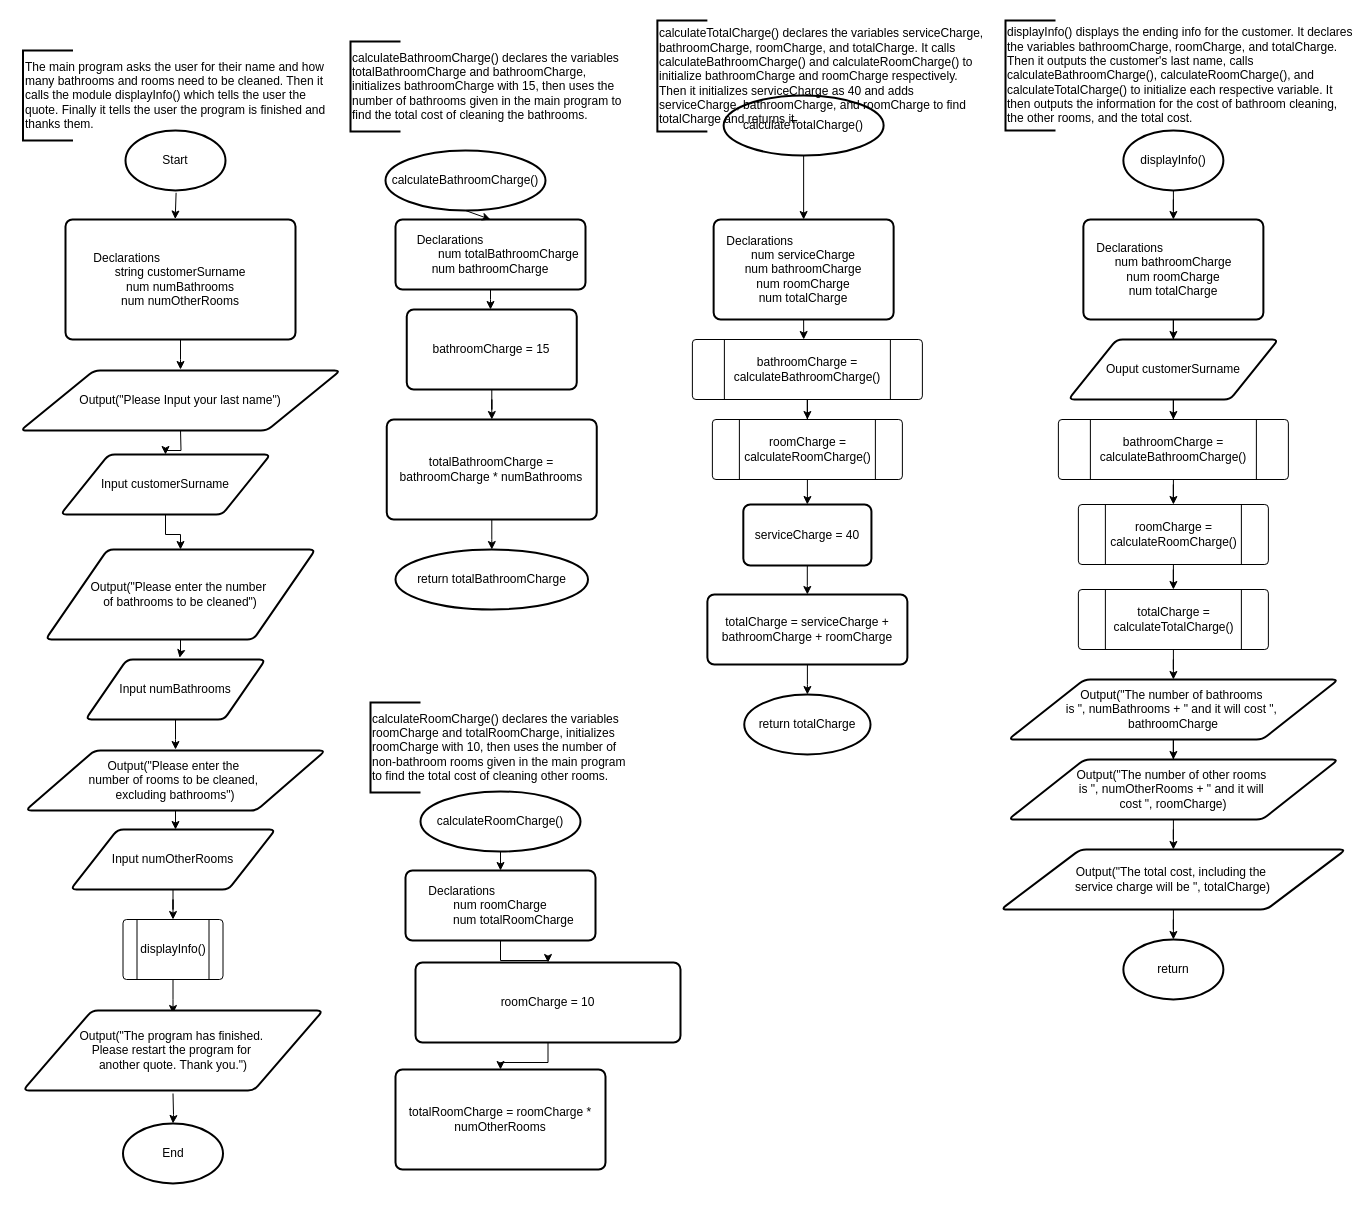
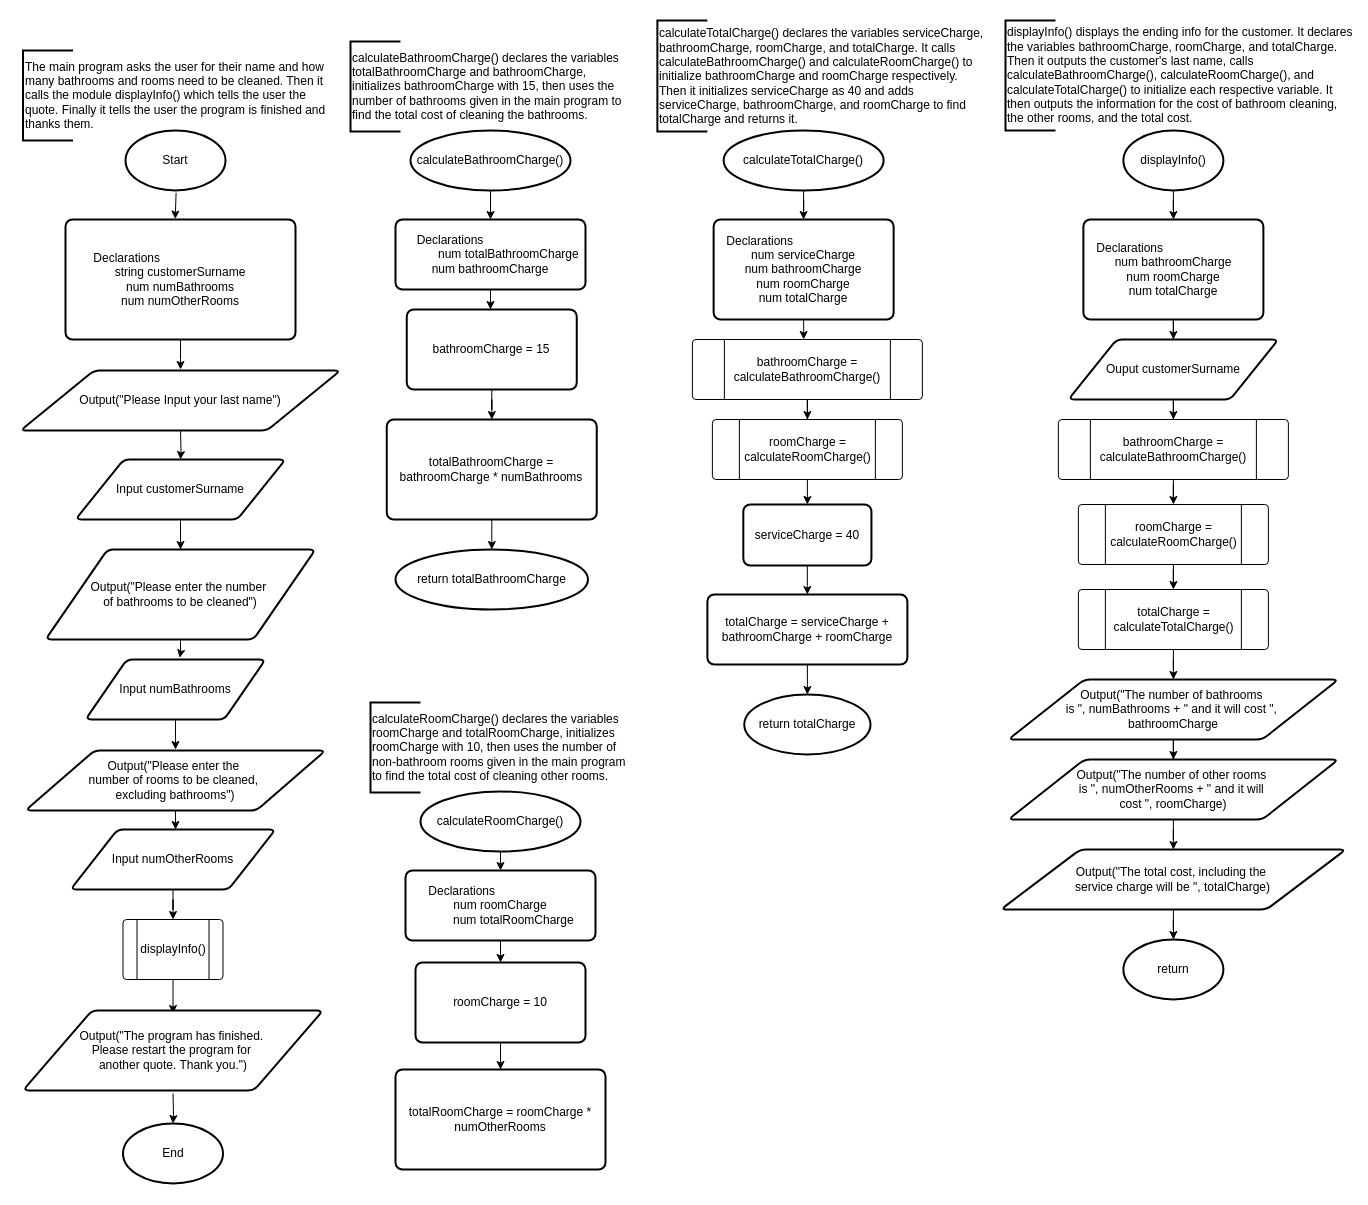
node "calculateTotalCharge()": moved (804, 126) -> (804, 161)
node "calculateBathroomCharge()": moved (466, 181) -> (491, 161)
node "Input customerSurname": moved (166, 485) -> (181, 490)
node "roomCharge = 10": size 265x80 -> 170x80
